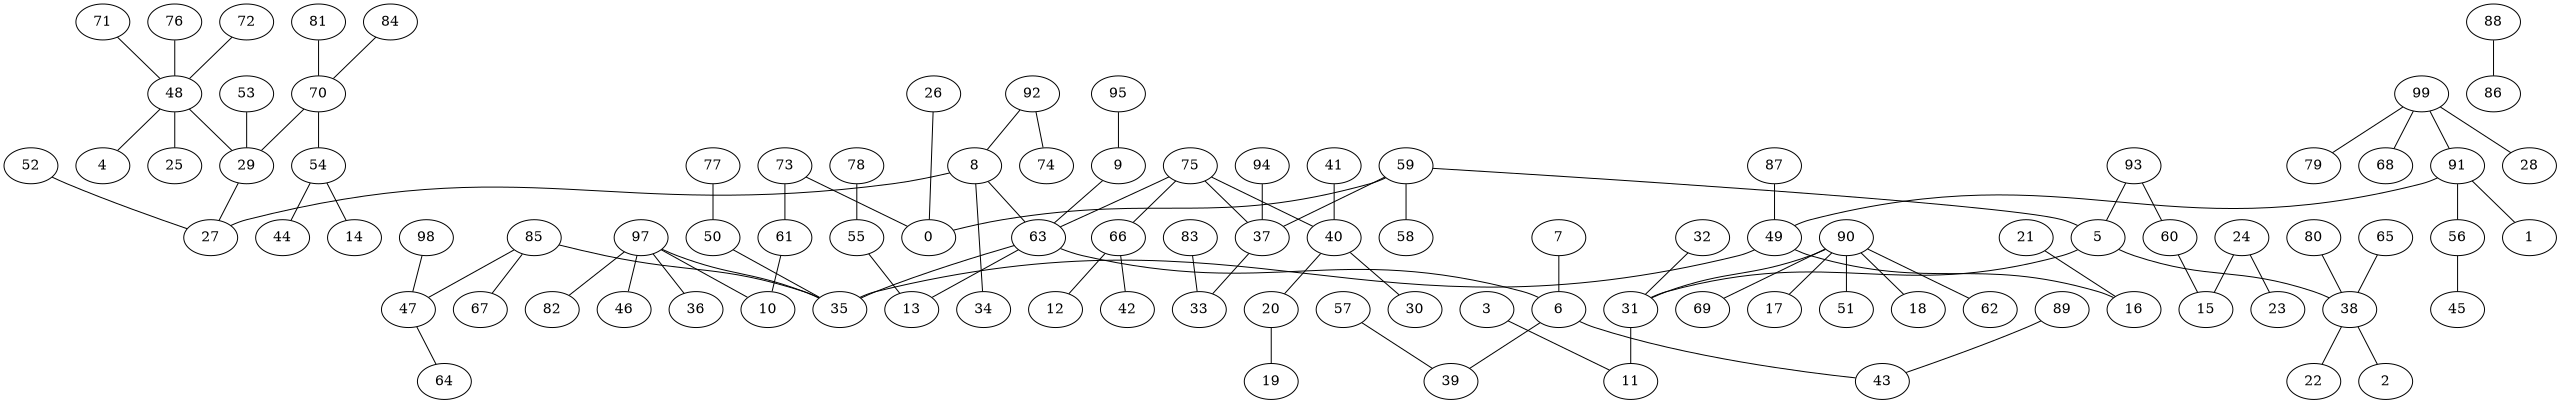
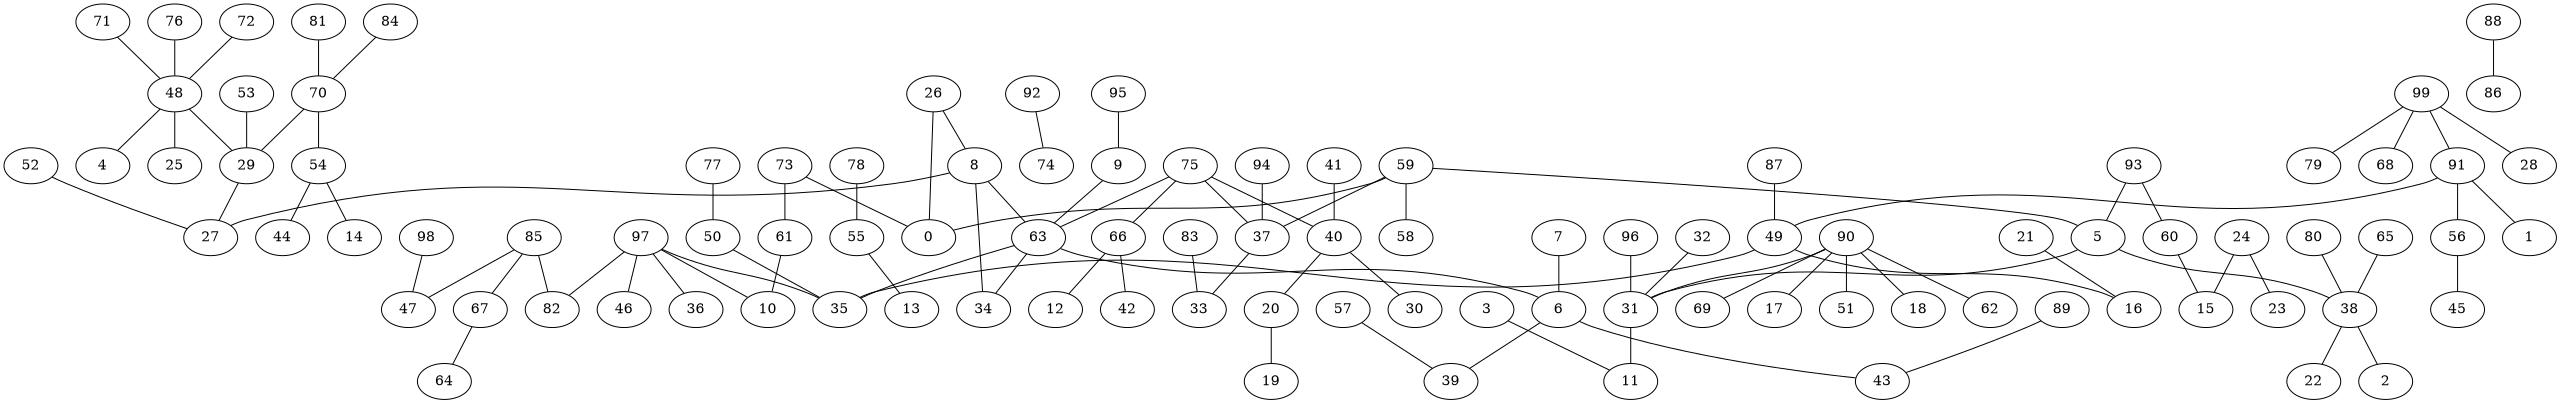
edge "92" -- "8": now "26" -- "8"
node "96": added
edge "85" -- "35": now "85" -- "82"
edge "63" -- "13": now "63" -- "34"
edge "47" -- "64": now "67" -- "64"
